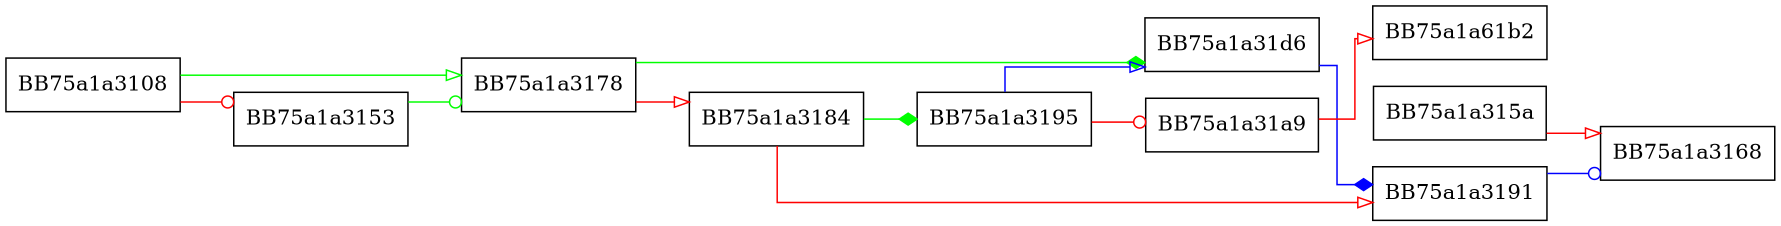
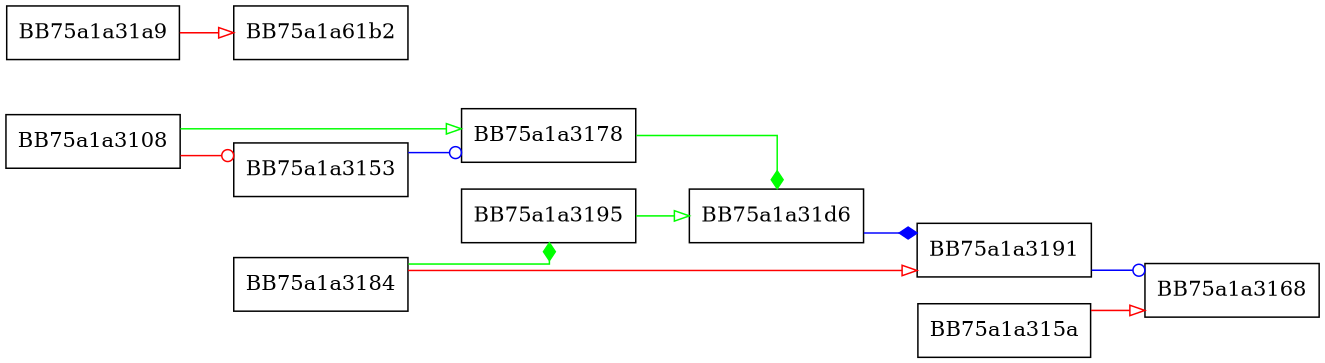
edge "BB75a1a3195" -> "BB75a1a31d6": color blue -> green
edge "BB75a1a3153" -> "BB75a1a3178": color green -> blue
edge "BB75a1a3178" -> "BB75a1a3184": removed
edge "BB75a1a3195" -> "BB75a1a31a9": removed
